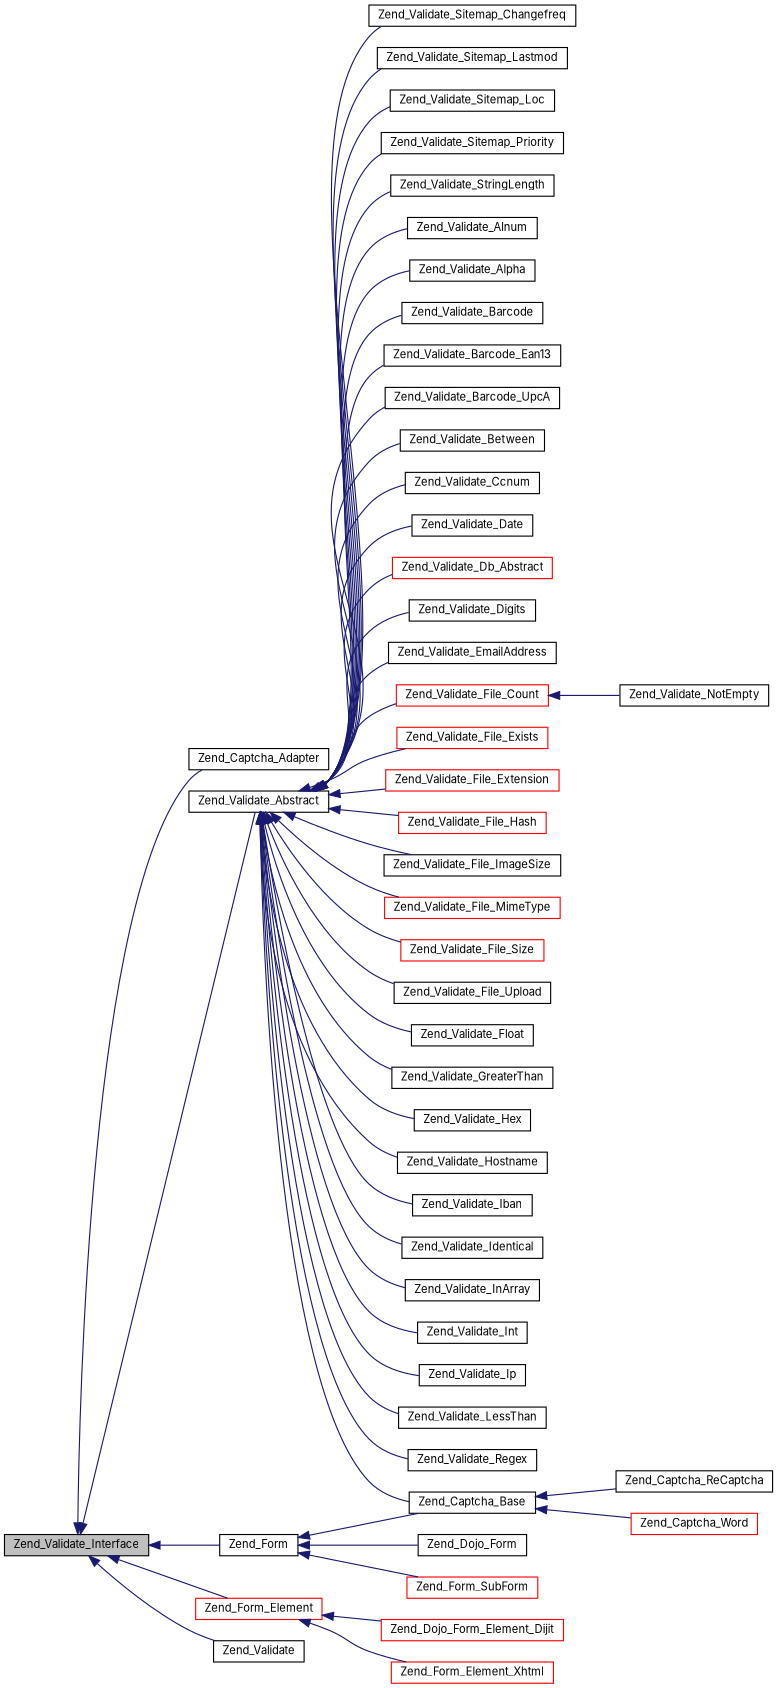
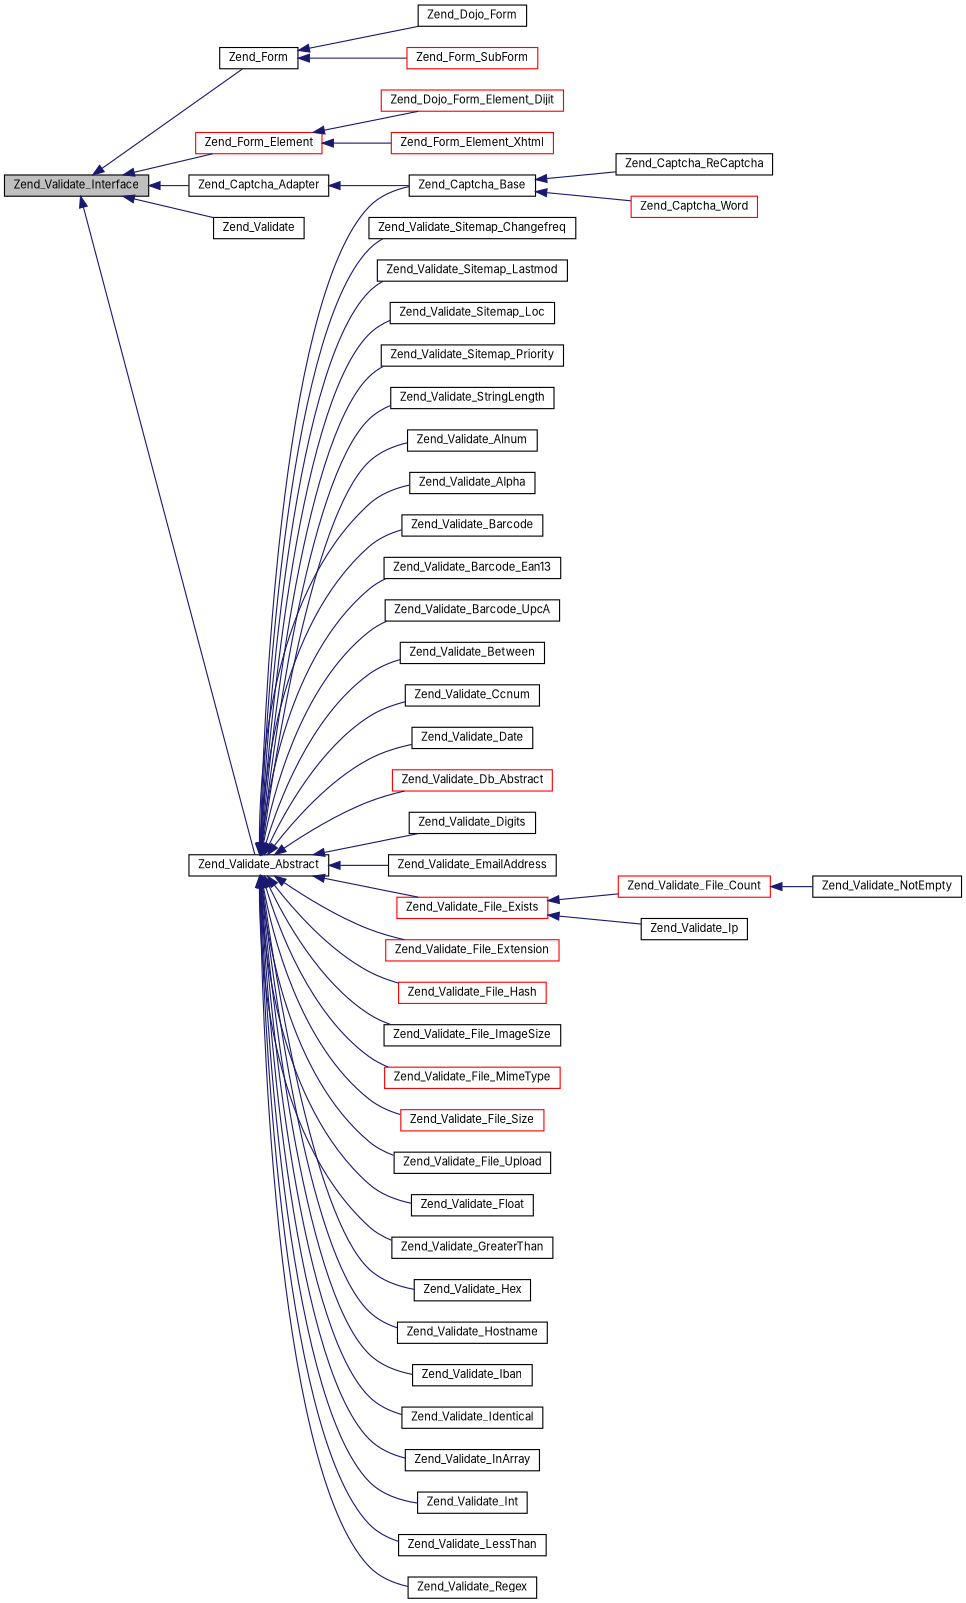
edge "Zend_Validate_File_Count" -> "Zend_Validate_Abstract": now "Zend_Validate_File_Count" -> "Zend_Validate_File_Exists"
edge "Zend_Validate_Ip" -> "Zend_Validate_Abstract": now "Zend_Validate_Ip" -> "Zend_Validate_File_Exists"
edge "Zend_Captcha_Base" -> "Zend_Form": now "Zend_Captcha_Base" -> "Zend_Captcha_Adapter"
